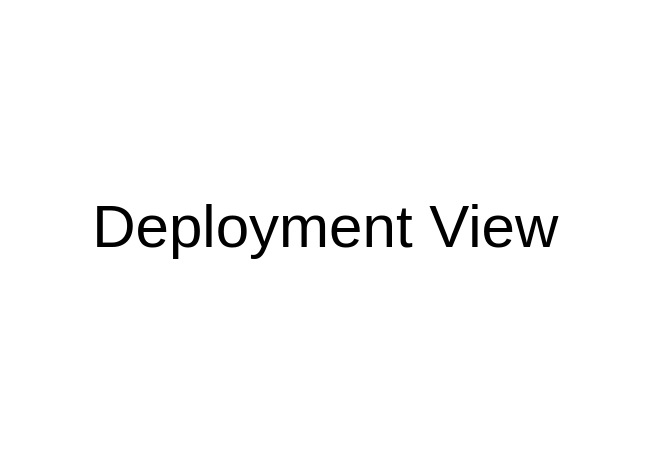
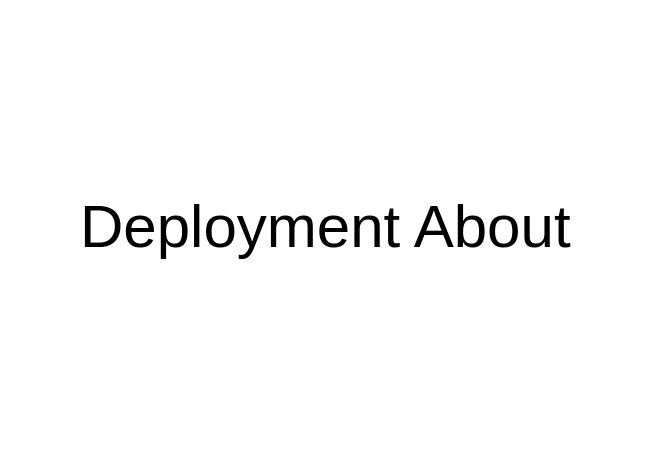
node "Deployment View": label "Deployment View" -> "Deployment About"
